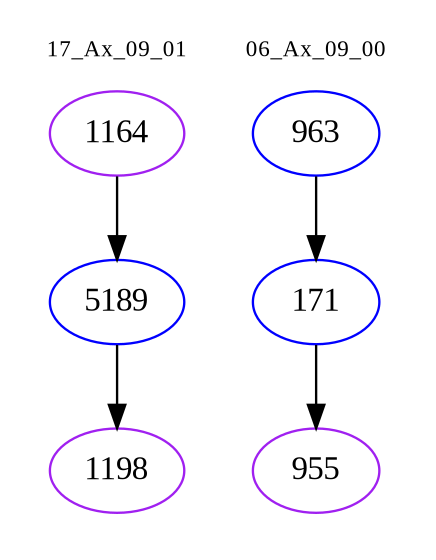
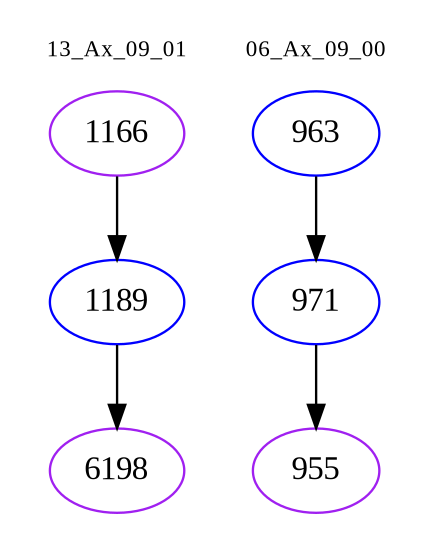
cluster "17_Ax_09_01": label "17_Ax_09_01" -> "13_Ax_09_01"
node "1164": label "1164" -> "1166"
node "5189": label "5189" -> "1189"
node "171": label "171" -> "971"
node "1198": label "1198" -> "6198"
